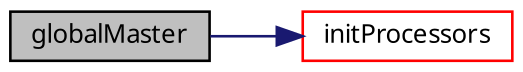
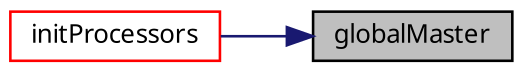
edge "globalMaster" -> "initProcessors": reversed
